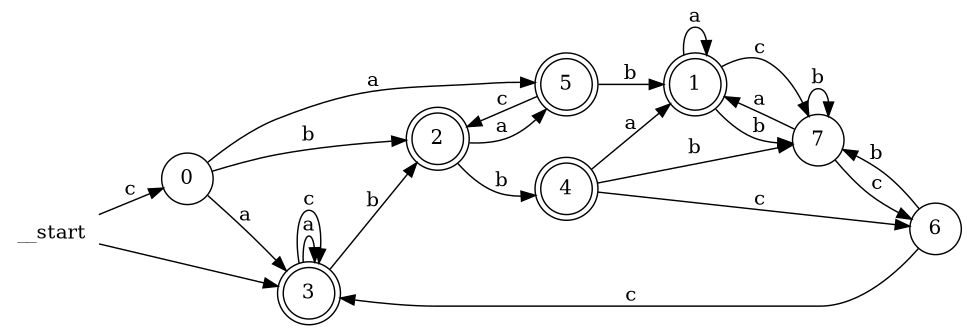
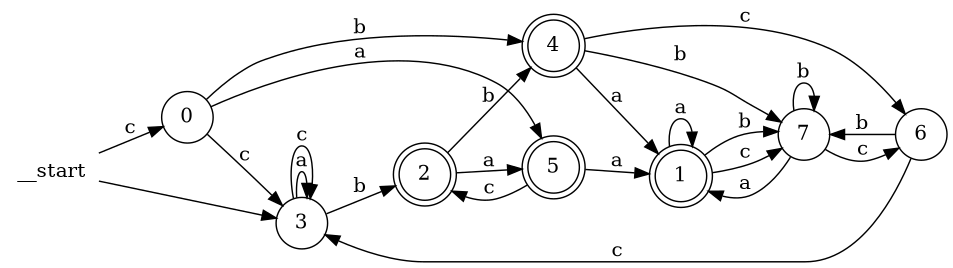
edge "5" -> "1": label "b" -> "a"
edge "0" -> "2": now "0" -> "4"
edge "0" -> "3": label "a" -> "c"
node "3": shape doublecircle -> circle
